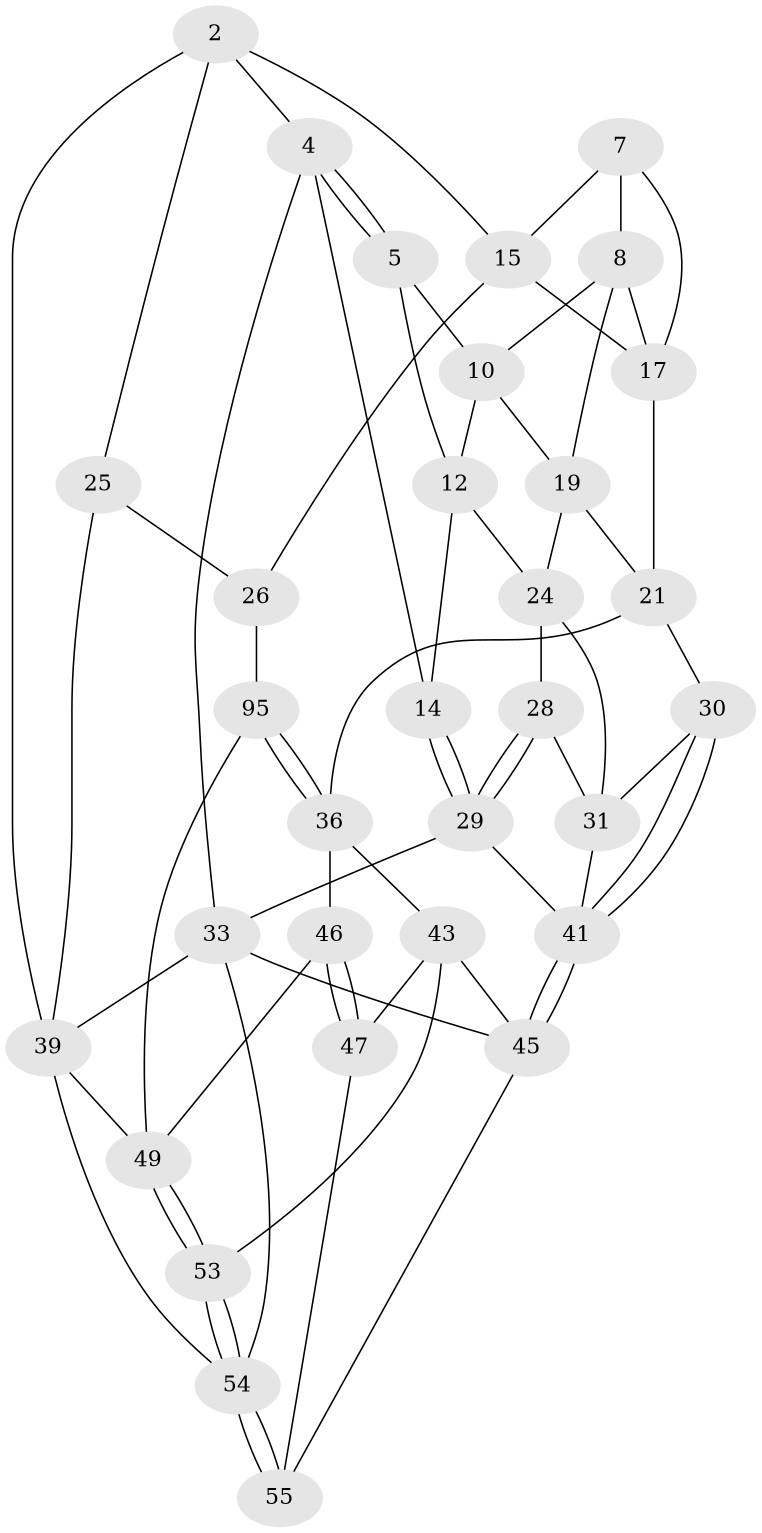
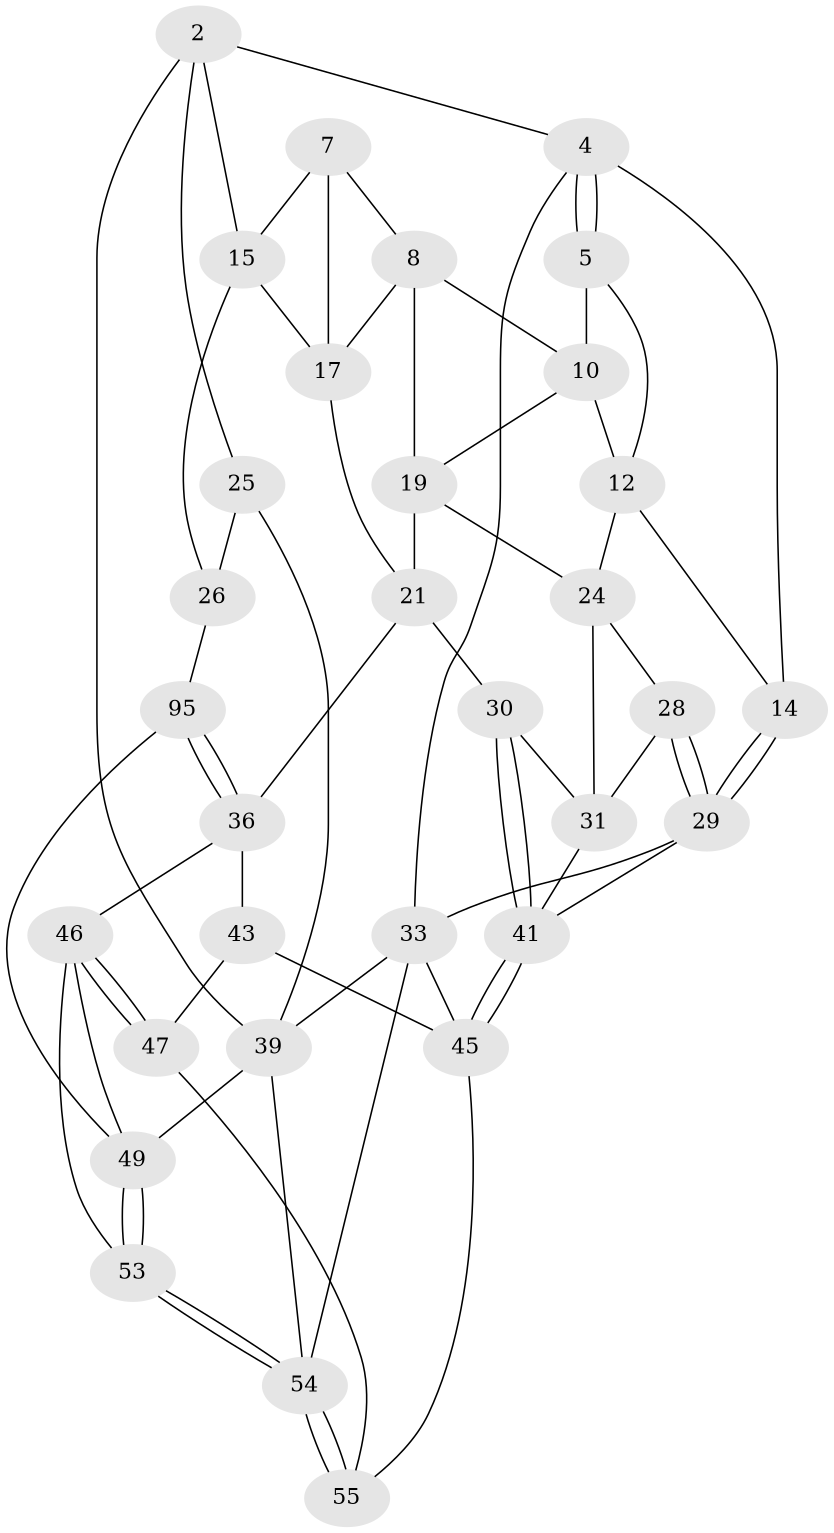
edge "43" -- "53": now "46" -- "53"
